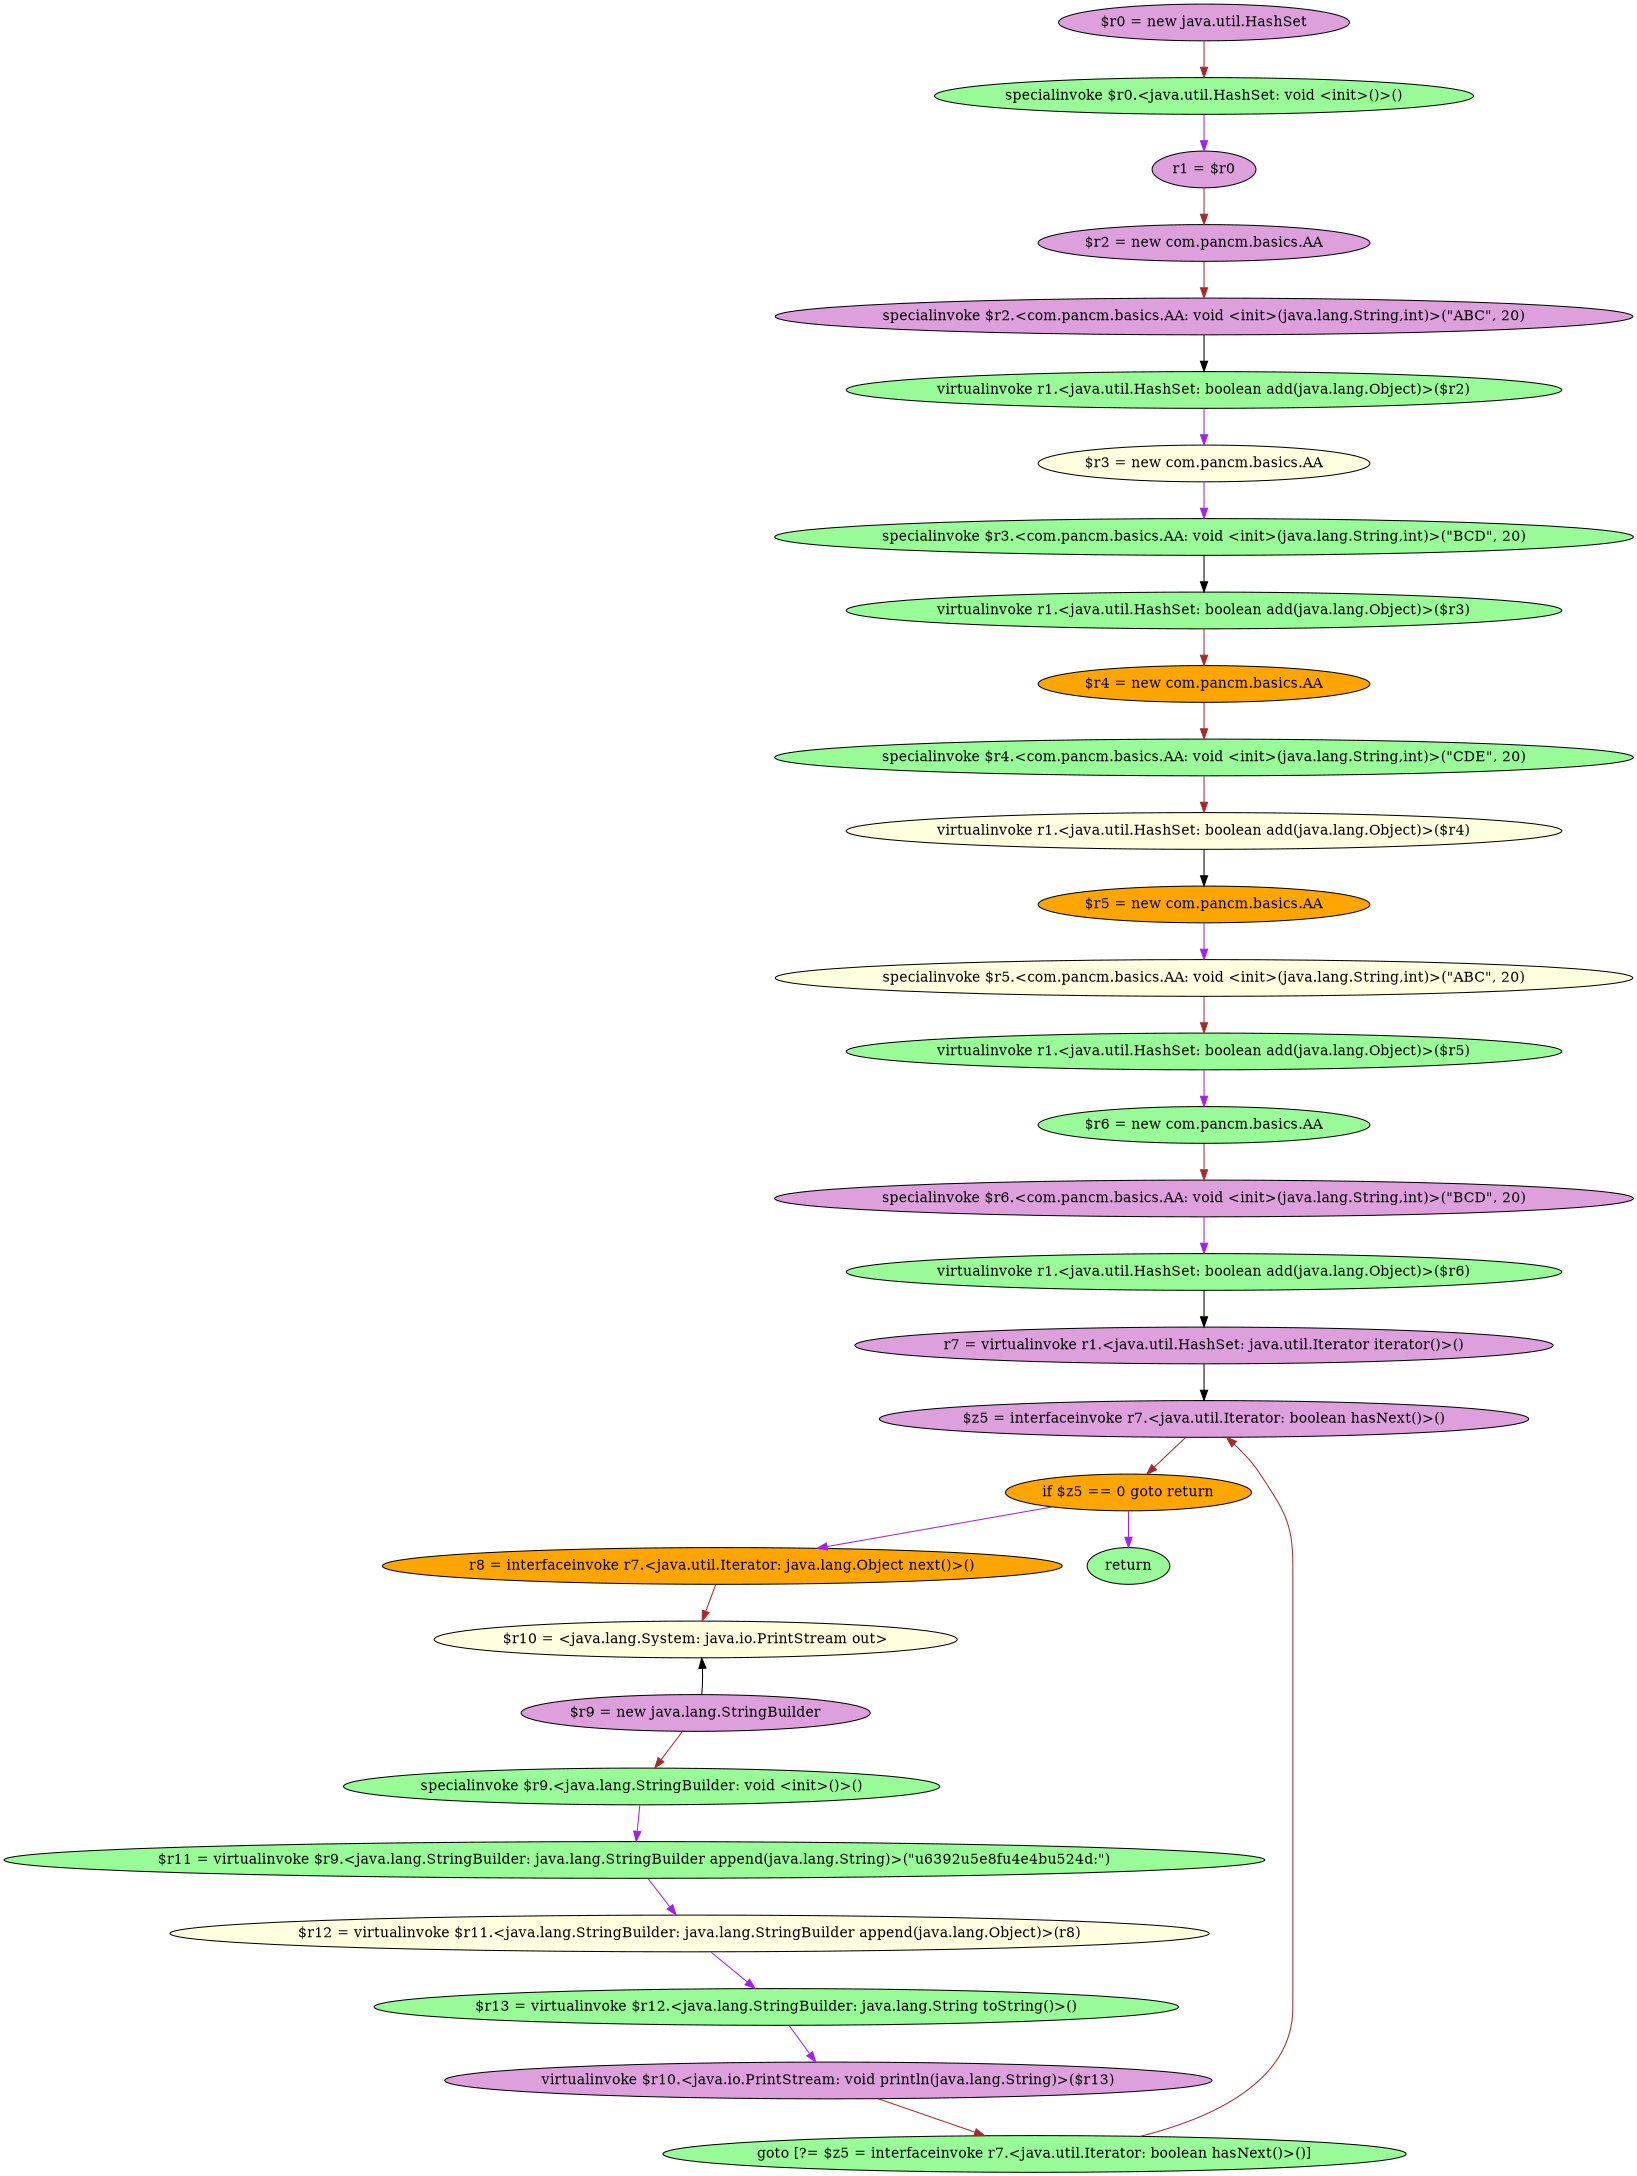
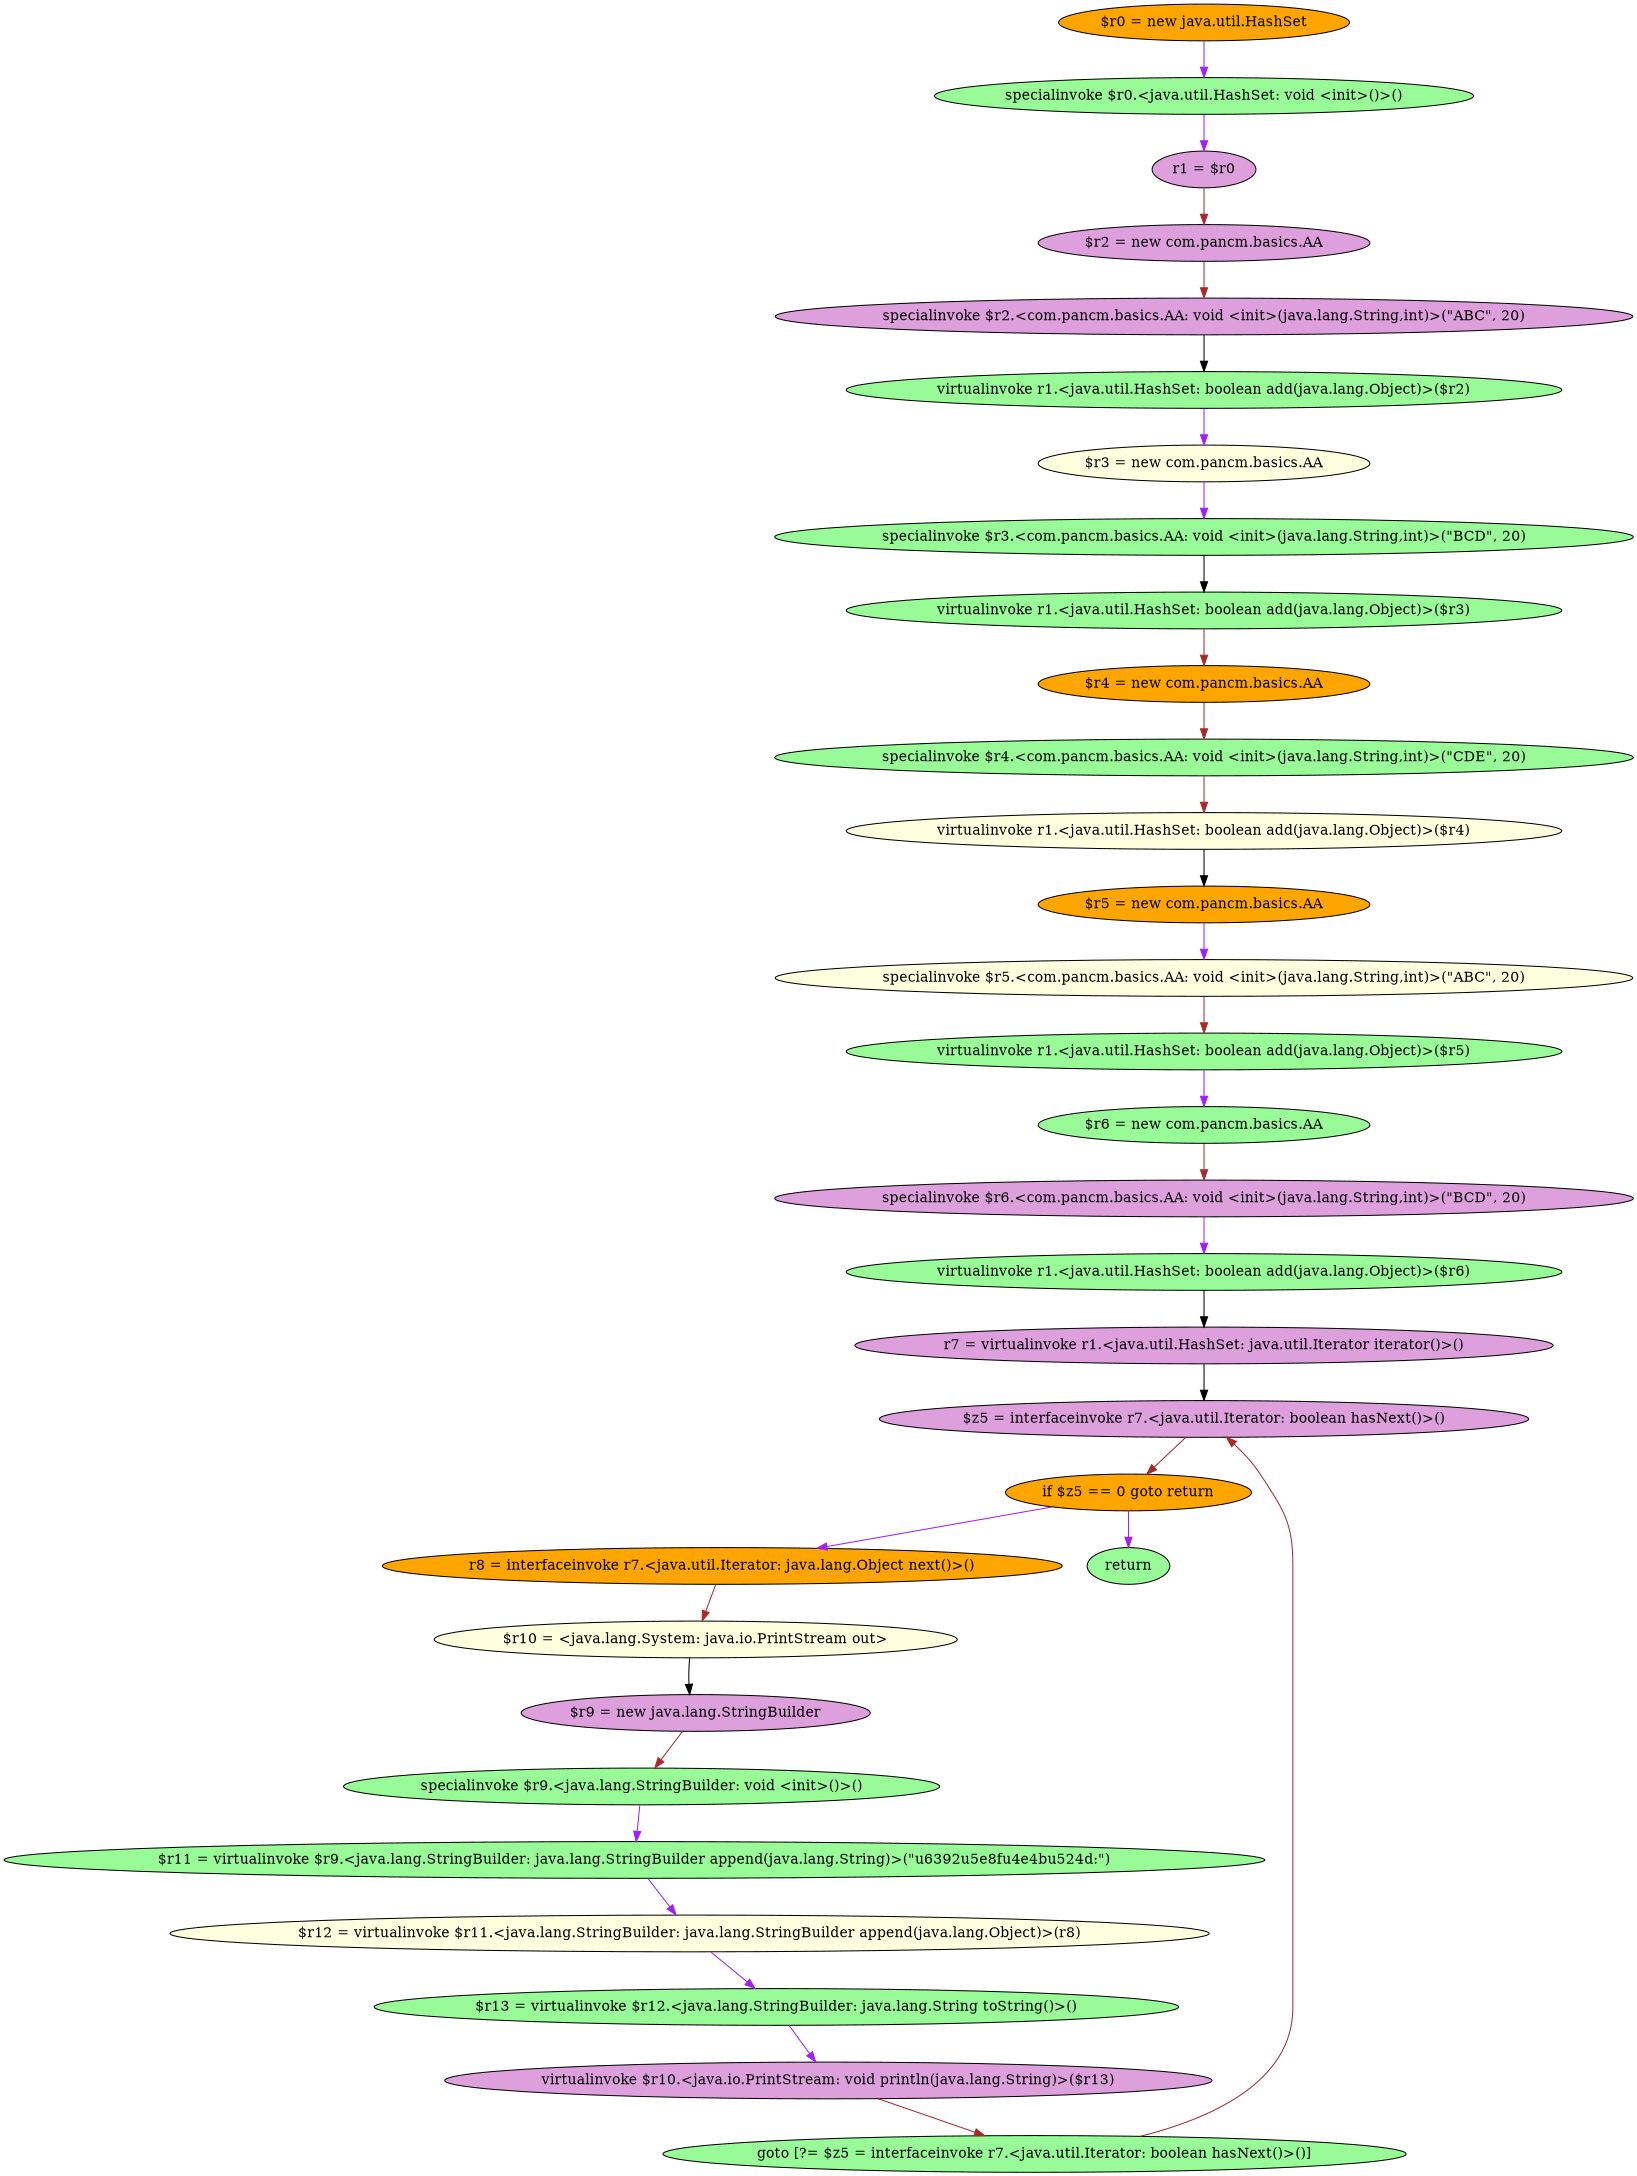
node "$r0 = new java.util.HashSet": fillcolor plum -> orange
edge "$r0 = new java.util.HashSet" -> "specialinvoke $r0.<java.util.HashSet: void <init>()>()": color brown -> purple
edge "$r9 = new java.lang.StringBuilder" -> "$r10 = <java.lang.System: java.io.PrintStream out>": reversed
